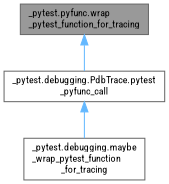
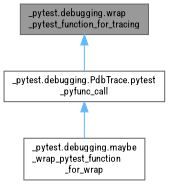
node "_pytest.pyfunc.wrap _pytest_function_for_tracing": label "_pytest.pyfunc.wrap _pytest_function_for_tracing" -> "_pytest.debugging.wrap _pytest_function_for_tracing"
node "_pytest.debugging.maybe _wrap_pytest_function _for_tracing": label "_pytest.debugging.maybe _wrap_pytest_function _for_tracing" -> "_pytest.debugging.maybe _wrap_pytest_function _for_wrap"
